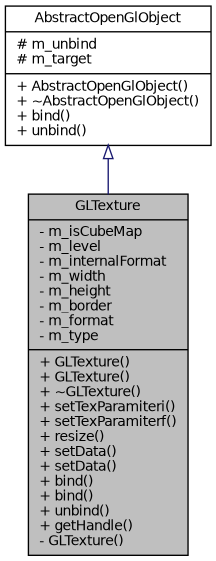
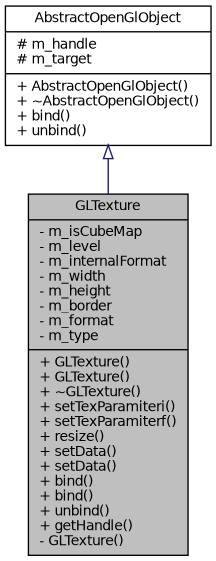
node "AbstractOpenGlObject": text "# m_unbind" -> "# m_handle"
